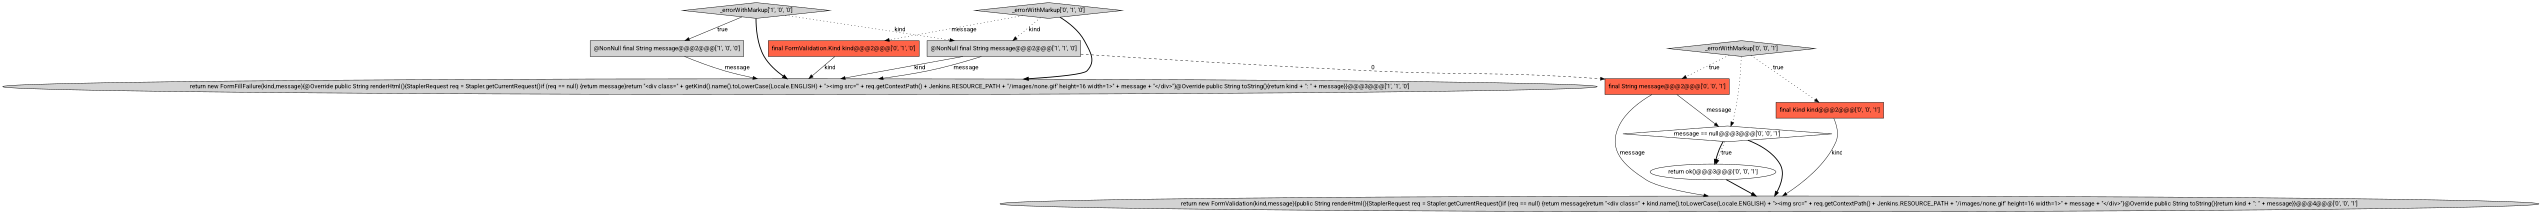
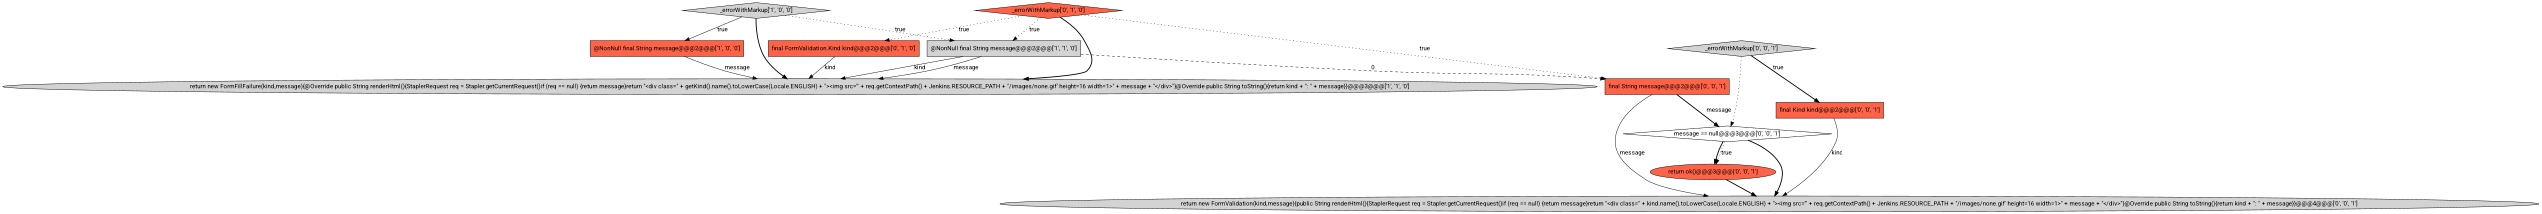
node "_errorWithMarkup['0', '1', '0']": fillcolor lightgray -> tomato
edge "_errorWithMarkup['1', '0', '0']" -> "@NonNull final String message@@@2@@@['1', '1', '0']": label "kind" -> "true"
edge "_errorWithMarkup['0', '1', '0']" -> "final FormValidation.Kind kind@@@2@@@['0', '1', '0']": label "message" -> "true"
edge "_errorWithMarkup['0', '1', '0']" -> "@NonNull final String message@@@2@@@['1', '1', '0']": label "kind" -> "true"
node "@NonNull final String message@@@2@@@['1', '0', '0']": fillcolor lightgray -> tomato
edge "_errorWithMarkup['0', '0', '1']" -> "final String message@@@2@@@['0', '0', '1']": now "_errorWithMarkup['0', '1', '0']" -> "final String message@@@2@@@['0', '0', '1']"
edge "_errorWithMarkup['0', '0', '1']" -> "final Kind kind@@@2@@@['0', '0', '1']": style dotted -> bold
edge "final String message@@@2@@@['0', '0', '1']" -> "message == null@@@3@@@['0', '0', '1']": style solid -> bold
node "return ok()@@@3@@@['0', '0', '1']": fillcolor white -> tomato
